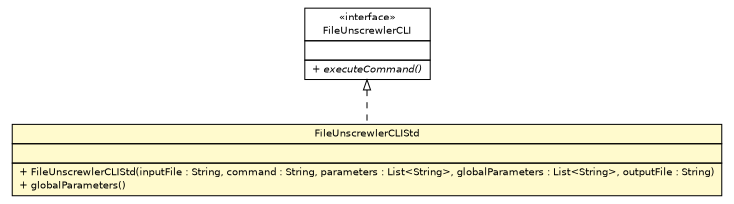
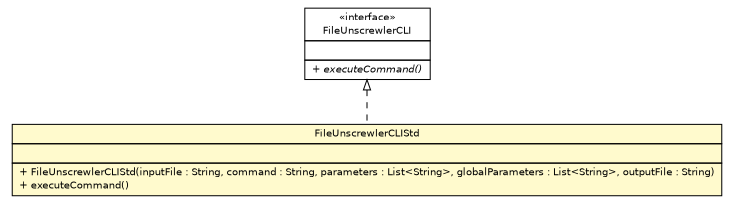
node "FileUnscrewlerCLIStd": text "+ globalParameters()" -> "+ executeCommand()"
